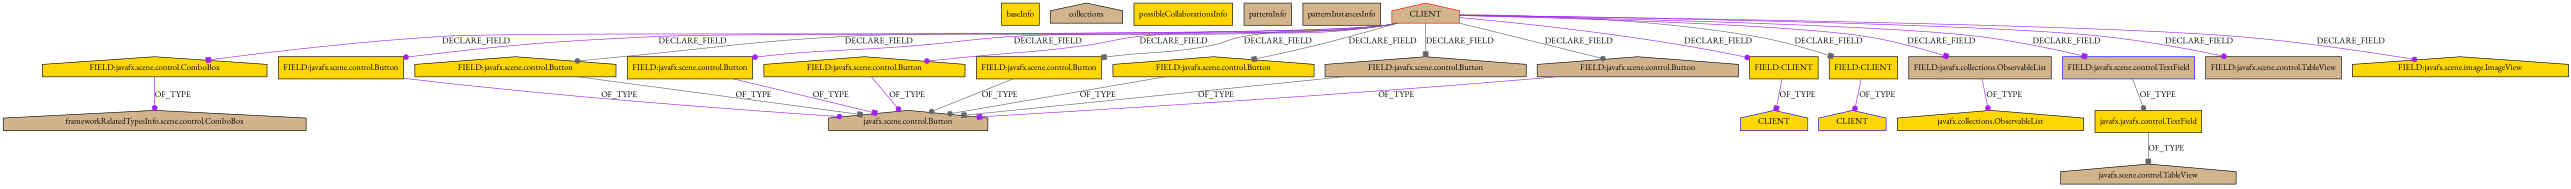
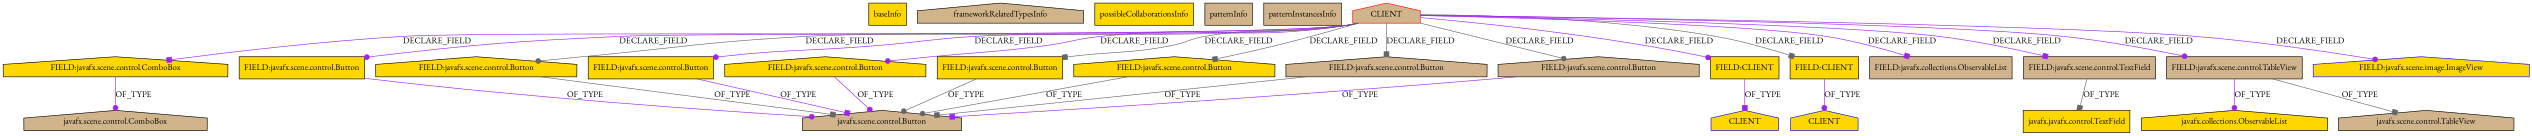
node "collections": label "collections" -> "frameworkRelatedTypesInfo"
node "FIELD:javafx.scene.control.TextField": color blue -> black
node "FIELD:javafx.scene.image.ImageView": color black -> blue
edge "FIELD:javafx.collections.ObservableList" -> "javafx.collections.ObservableList": now "FIELD:javafx.scene.control.TableView" -> "javafx.collections.ObservableList"
edge "FIELD:javafx.scene.control.TextField" -> "javafx.javafx.control.TextField": arrowhead dot -> box
node "frameworkRelatedTypesInfo.scene.control.ComboBox": label "frameworkRelatedTypesInfo.scene.control.ComboBox" -> "javafx.scene.control.ComboBox"
edge "javafx.javafx.control.TextField" -> "javafx.scene.control.TableView": now "FIELD:javafx.scene.control.TableView" -> "javafx.scene.control.TableView"
